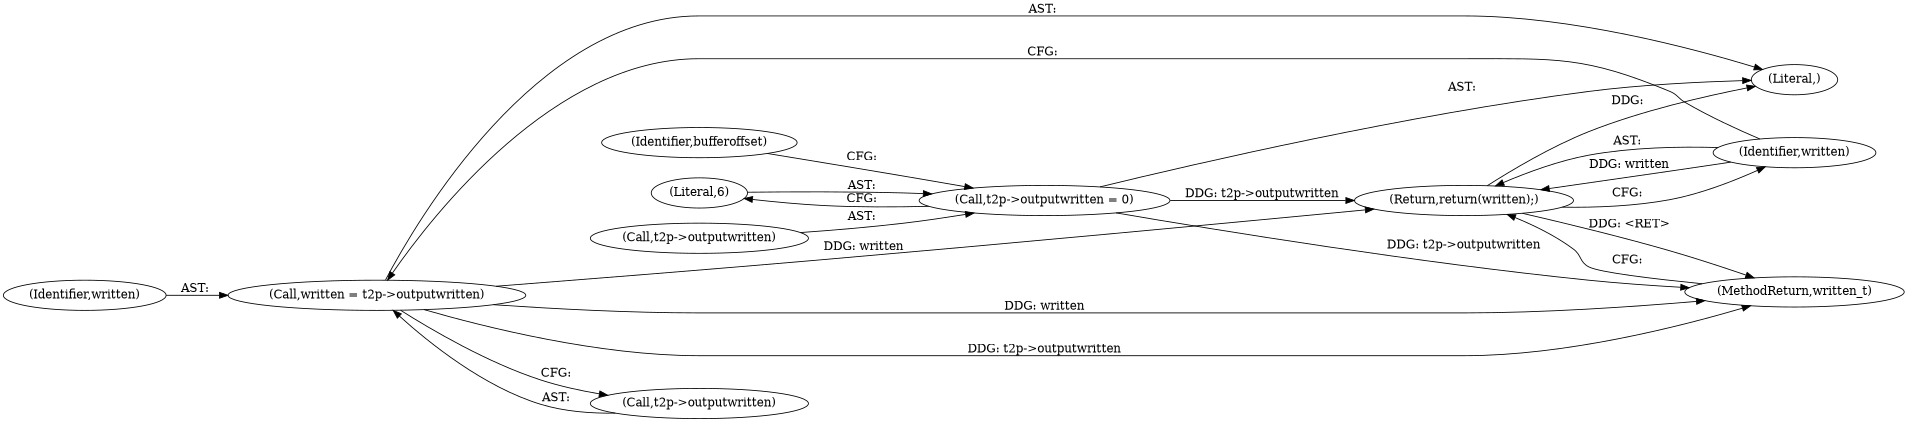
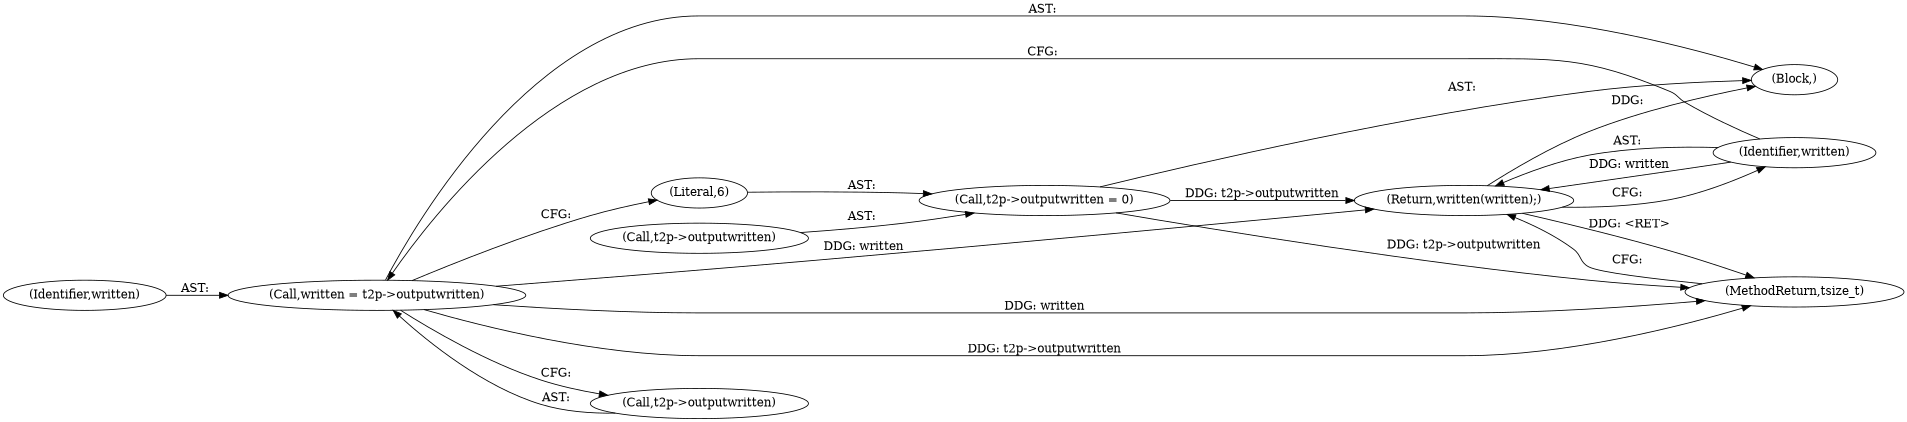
node "(Literal,)": label "(Literal,)" -> "(Block,)"
node "(Identifier,bufferoffset)": removed
node "(Return,return(written);)": label "(Return,return(written);)" -> "(Return,written(written);)"
edge "(Call,t2p->outputwritten = 0)" -> "(Literal,6)": now "(Call,written = t2p->outputwritten)" -> "(Literal,6)"
node "(MethodReturn,written_t)": label "(MethodReturn,written_t)" -> "(MethodReturn,tsize_t)"
